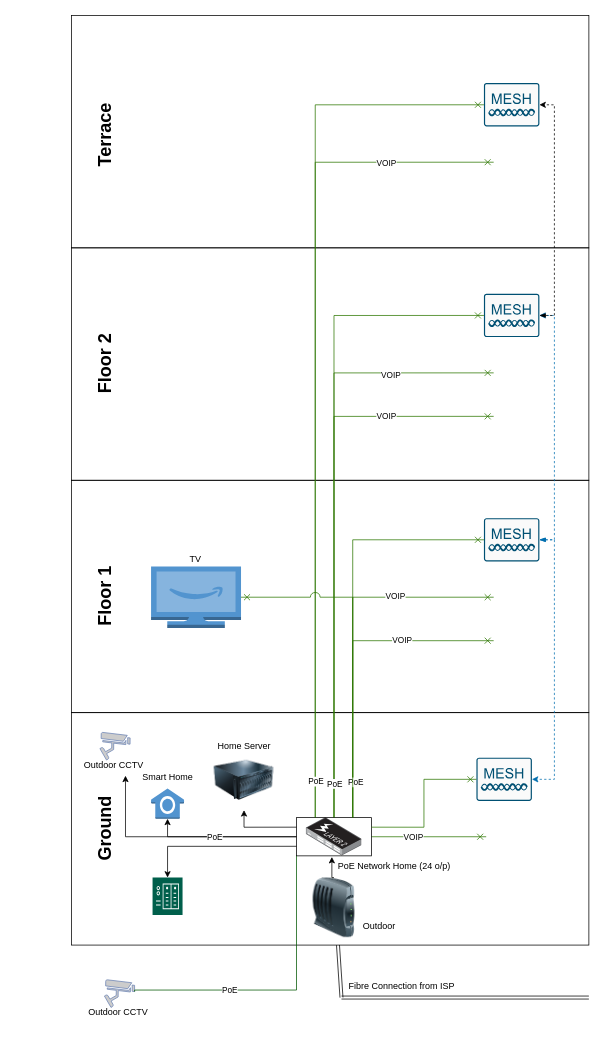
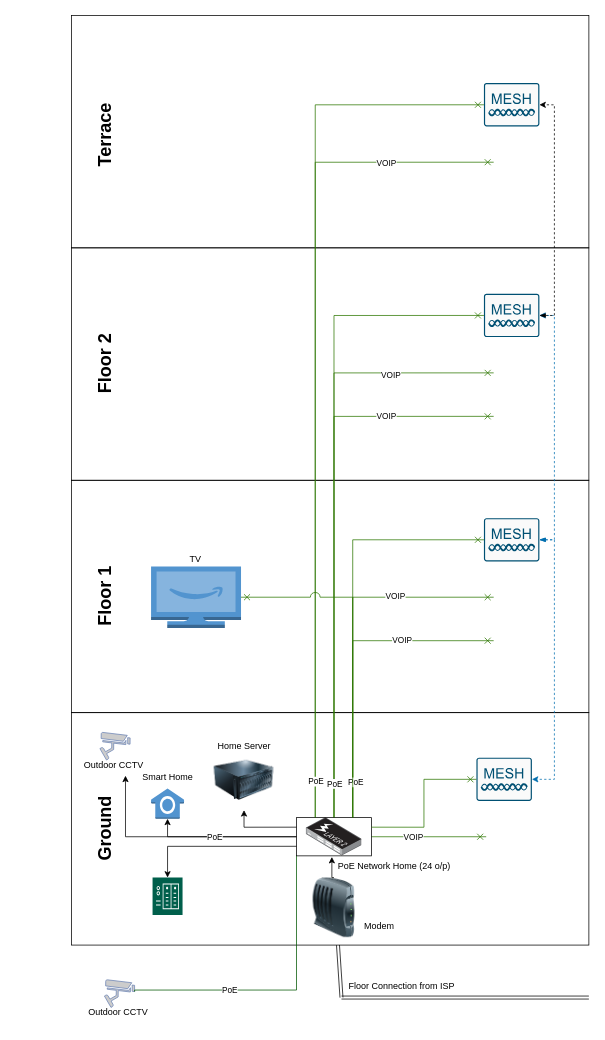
node "Outdoor": label "Outdoor" -> "Modem"
node "Fibre Connection from ISP": label "Fibre Connection from ISP" -> "Floor Connection from ISP"
